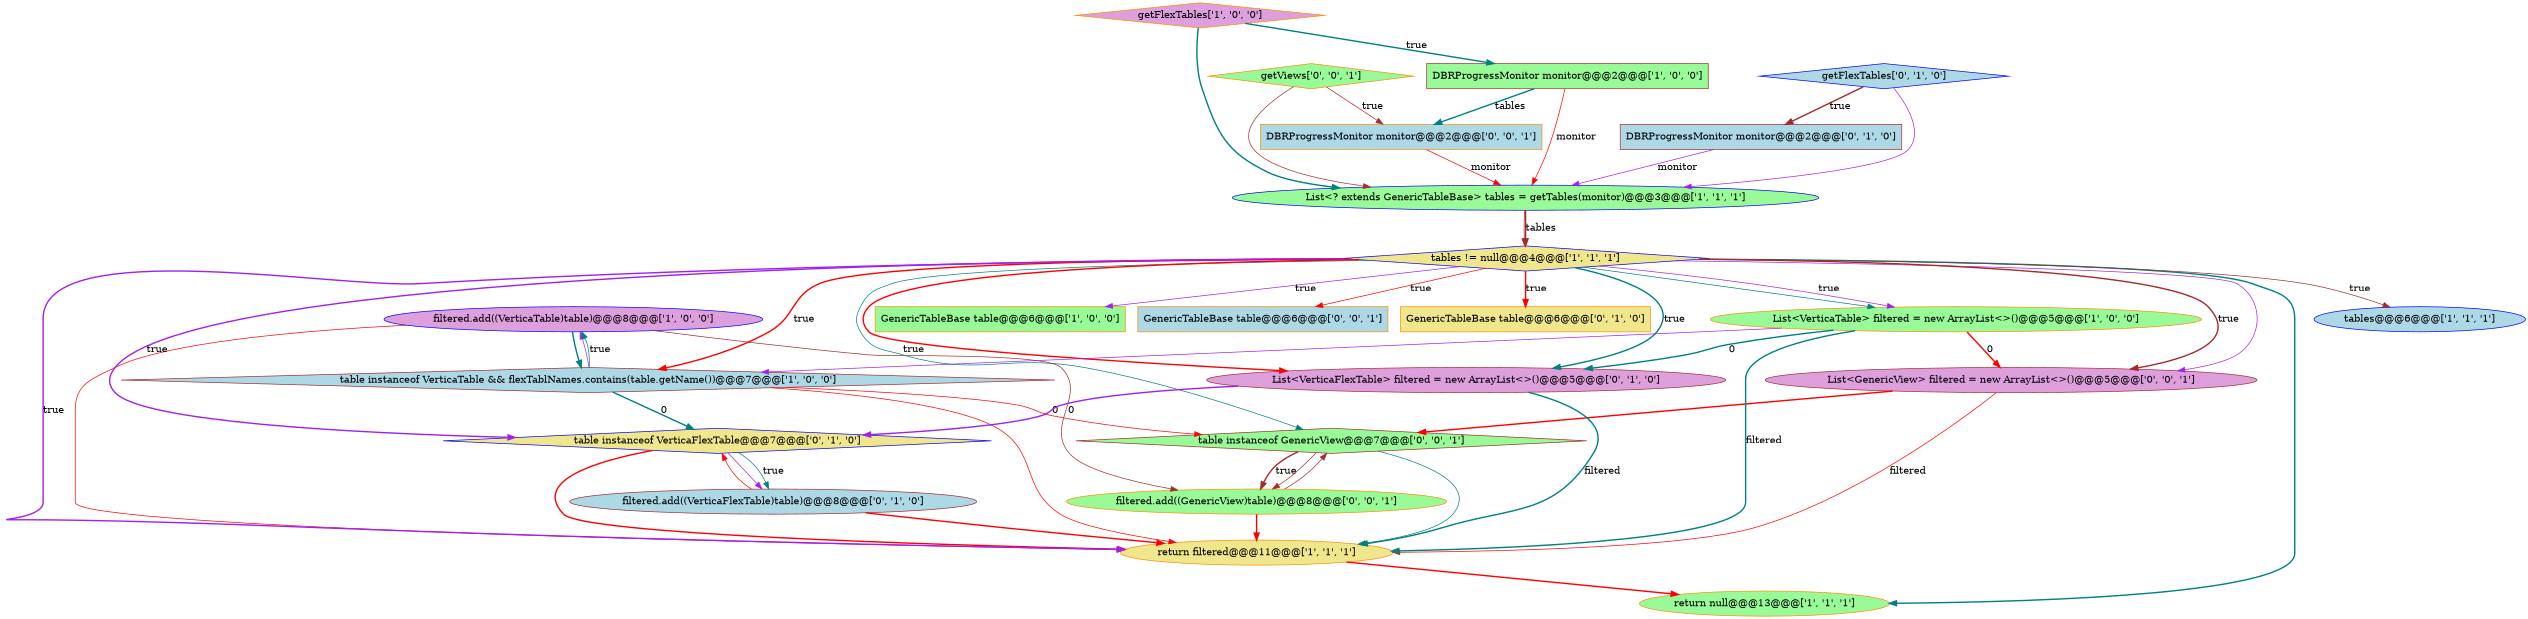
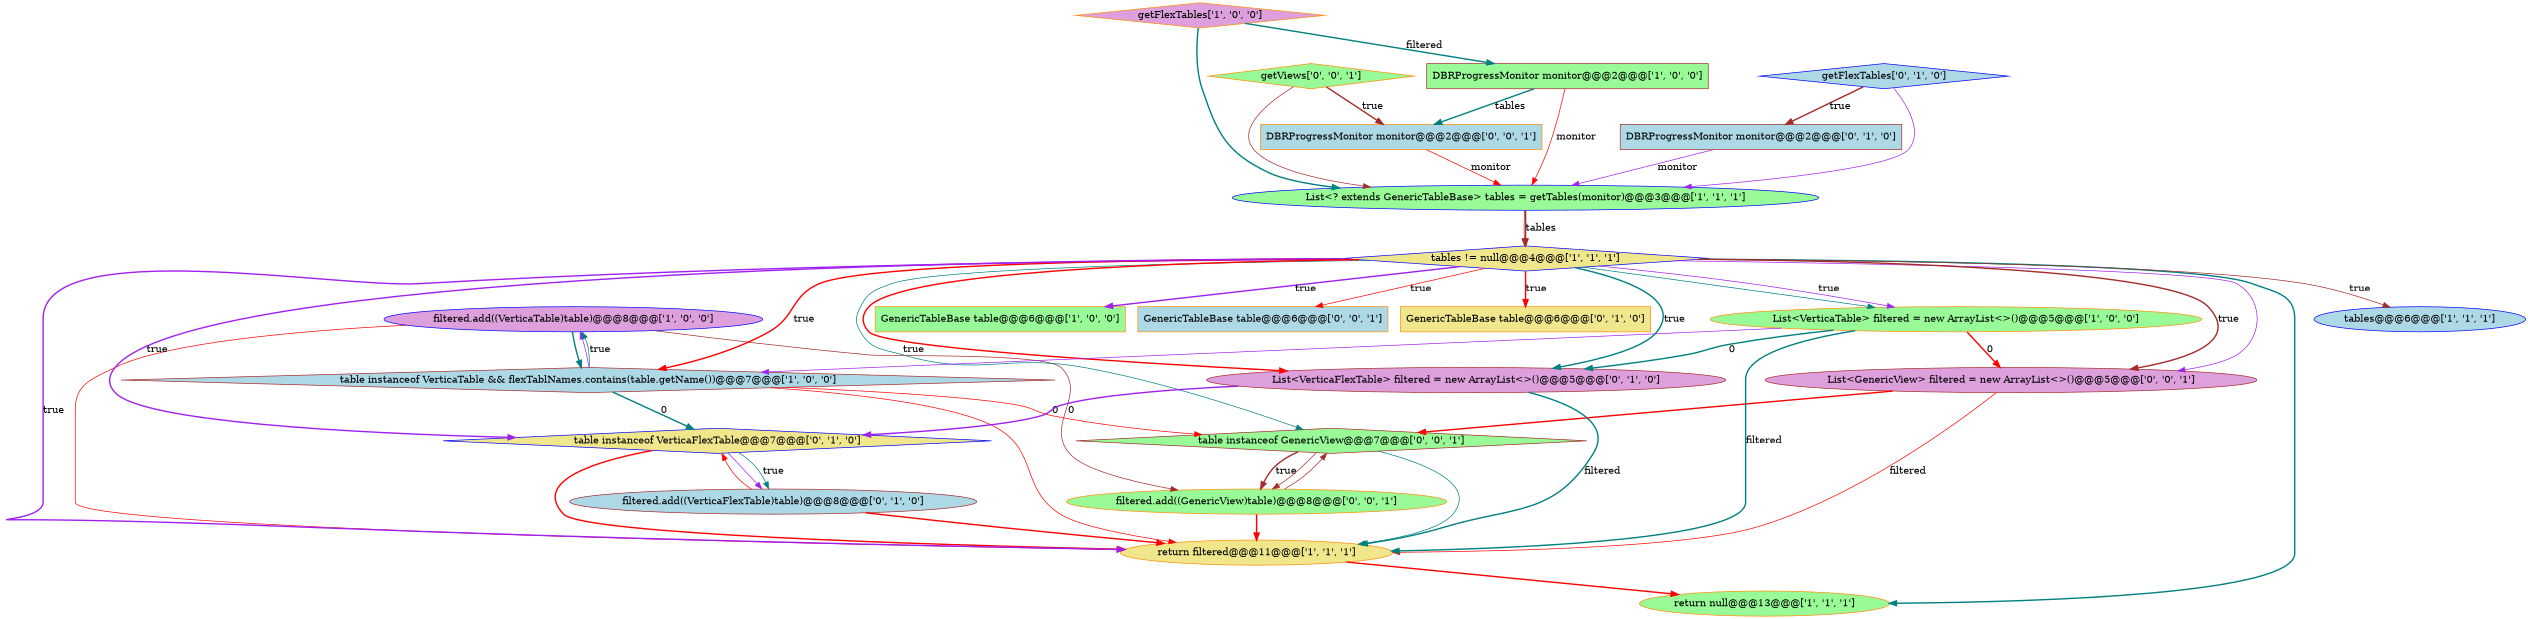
edge "getFlexTables['1', '0', '0']" -> "DBRProgressMonitor monitor@@@2@@@['1', '0', '0']": label "true" -> "filtered"
edge "getViews['0', '0', '1']" -> "DBRProgressMonitor monitor@@@2@@@['0', '0', '1']": style solid -> bold
edge "tables != null@@@4@@@['1', '1', '1']" -> "GenericTableBase table@@@6@@@['1', '0', '0']": style solid -> bold
